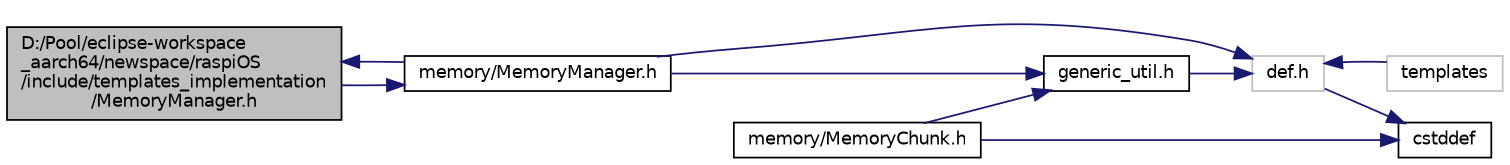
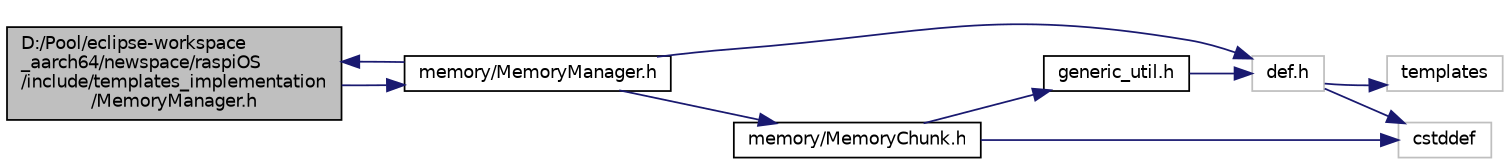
edge "templates" -> "def.h": reversed
edge "memory/MemoryManager.h" -> "generic_util.h": now "memory/MemoryManager.h" -> "memory/MemoryChunk.h"
node "cstddef": color black -> grey75
